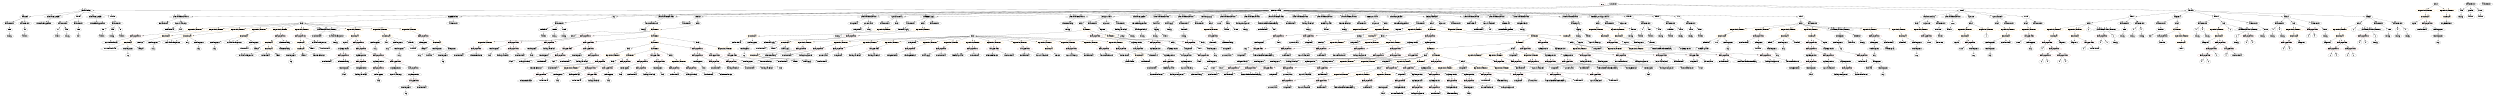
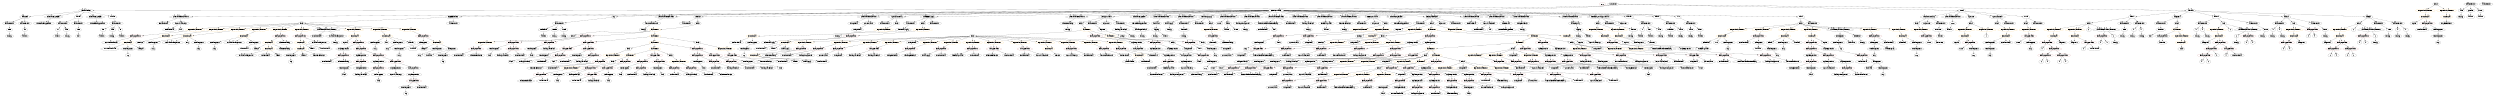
node "string": removed
node "revert": label "revert" -> "unchk"
